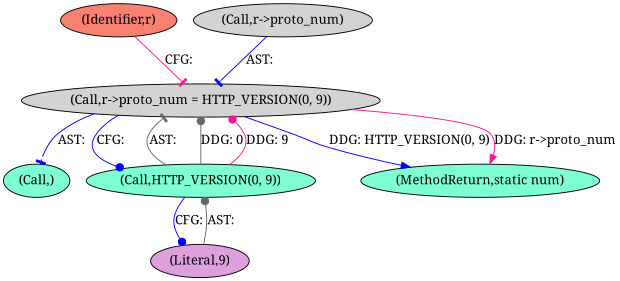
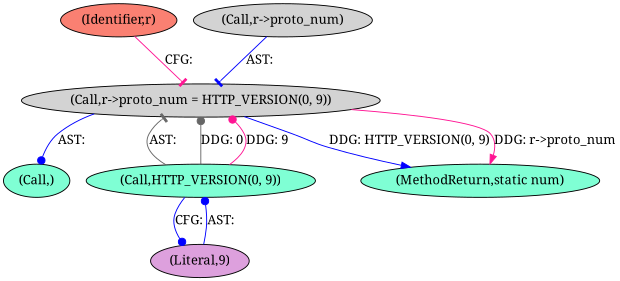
edge "(Call,r->proto_num = HTTP_VERSION(0, 9))" -> "(Call,)": arrowhead tee -> dot
edge "(Call,r->proto_num = HTTP_VERSION(0, 9))" -> "(Call,HTTP_VERSION(0, 9))": removed, label "CFG:"
edge "(Literal,9)" -> "(Call,HTTP_VERSION(0, 9))": color gray40 -> blue
